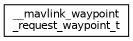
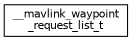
node "__mavlink_waypoint _request_waypoint_t": label "__mavlink_waypoint _request_waypoint_t" -> "__mavlink_waypoint _request_list_t"
